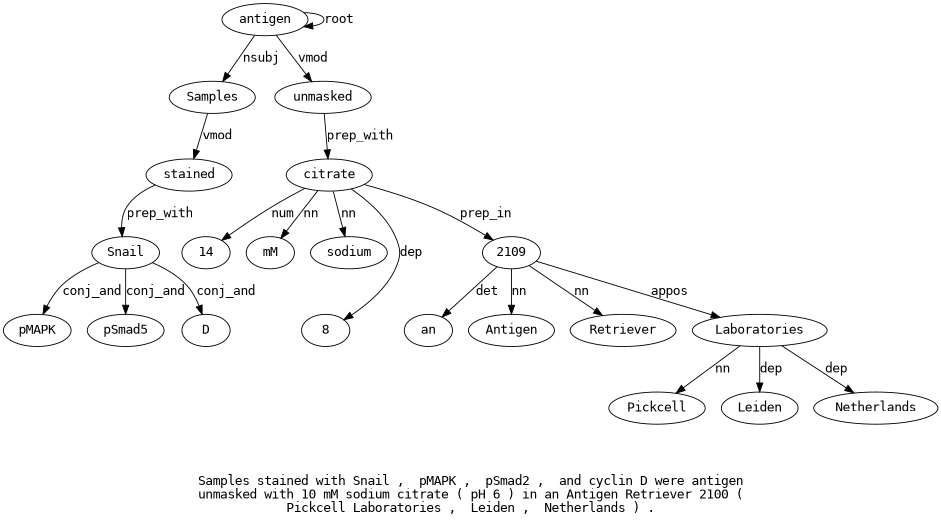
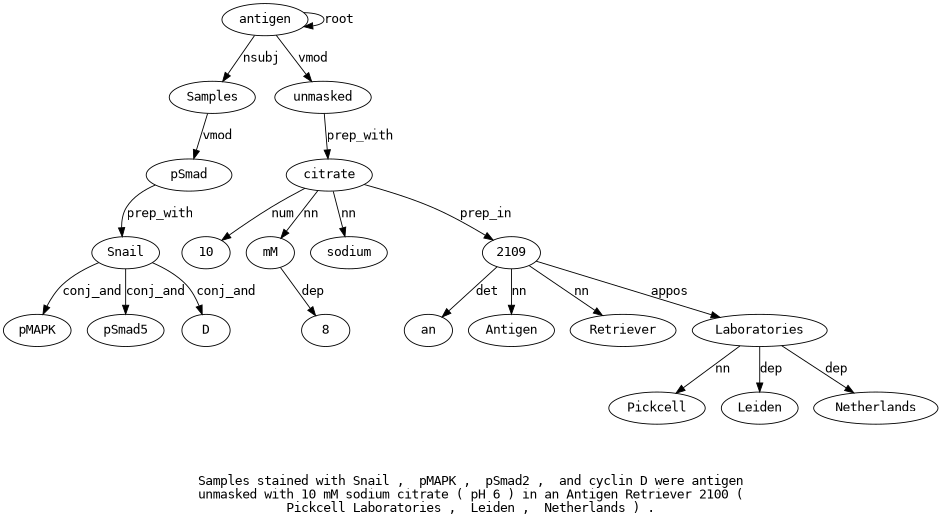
node "stained": label "stained" -> "pSmad"
edge "citrate" -> "8": now "mM" -> "8"
node "14": label "14" -> "10"
